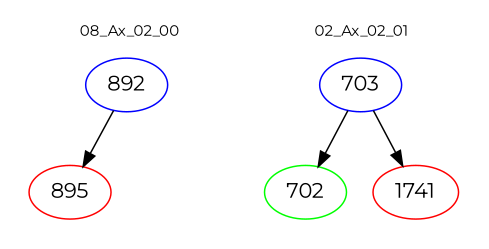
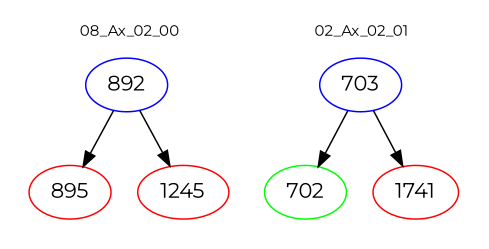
node "1245": added
